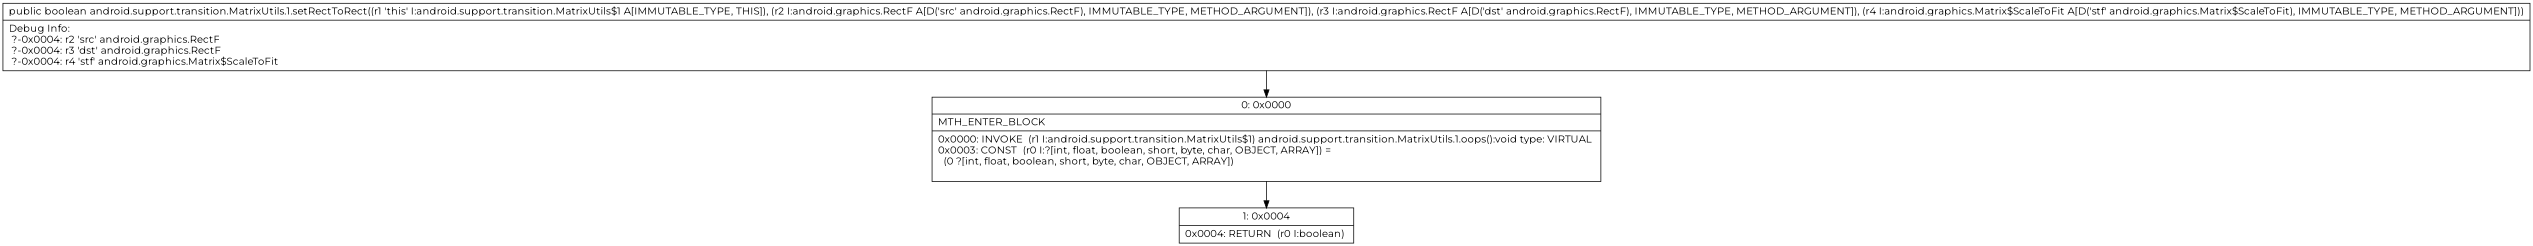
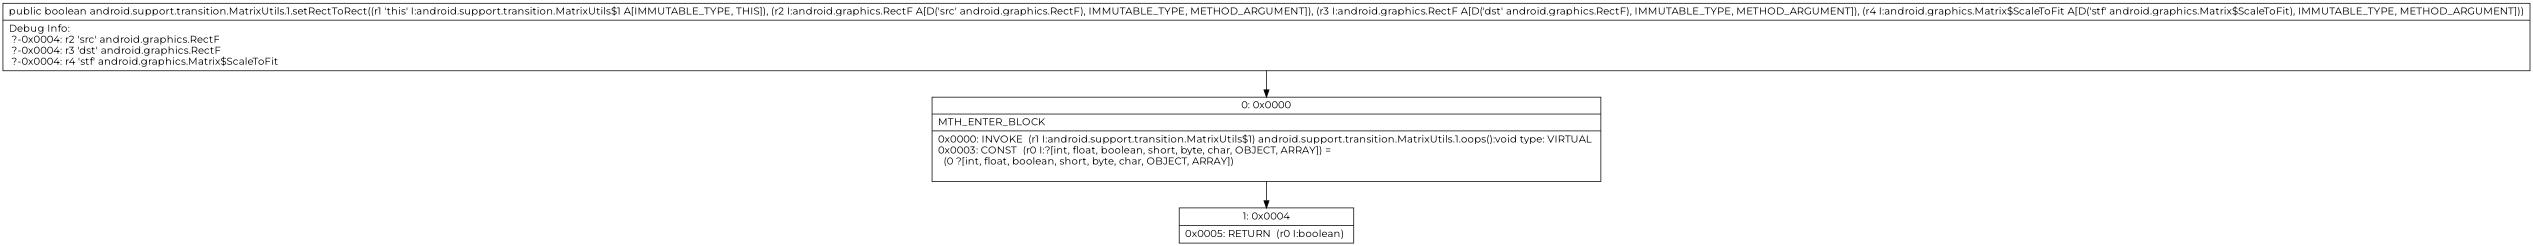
node "1: 0x0004": text "0x0004: RETURN  (r0 I:boolean)" -> "0x0005: RETURN  (r0 I:boolean)"
